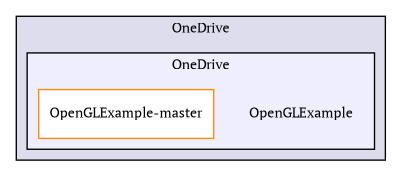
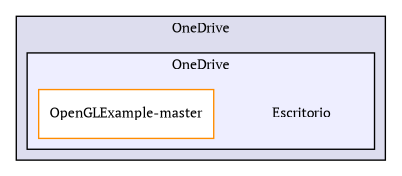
node "OpenGLExample": label "OpenGLExample" -> "Escritorio"
